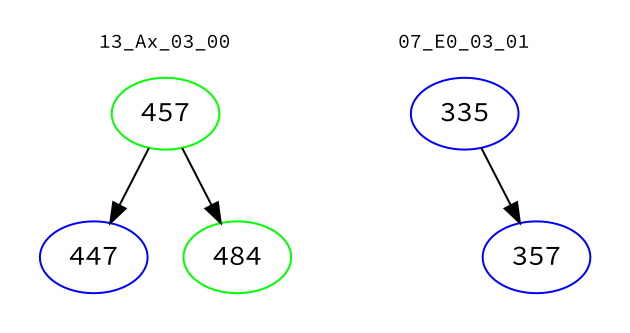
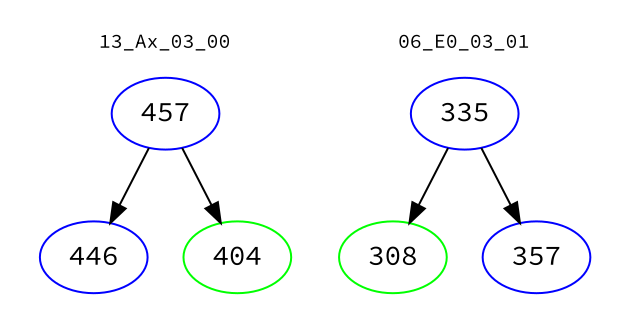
cluster "07_E0_03_01": label "07_E0_03_01" -> "06_E0_03_01"
node "457": color green -> blue
node "447": label "447" -> "446"
node "484": label "484" -> "404"
node "308": added
